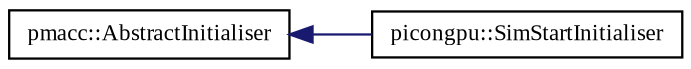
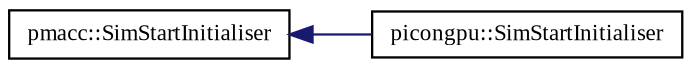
node "pmacc::AbstractInitialiser": label "pmacc::AbstractInitialiser" -> "pmacc::SimStartInitialiser"
